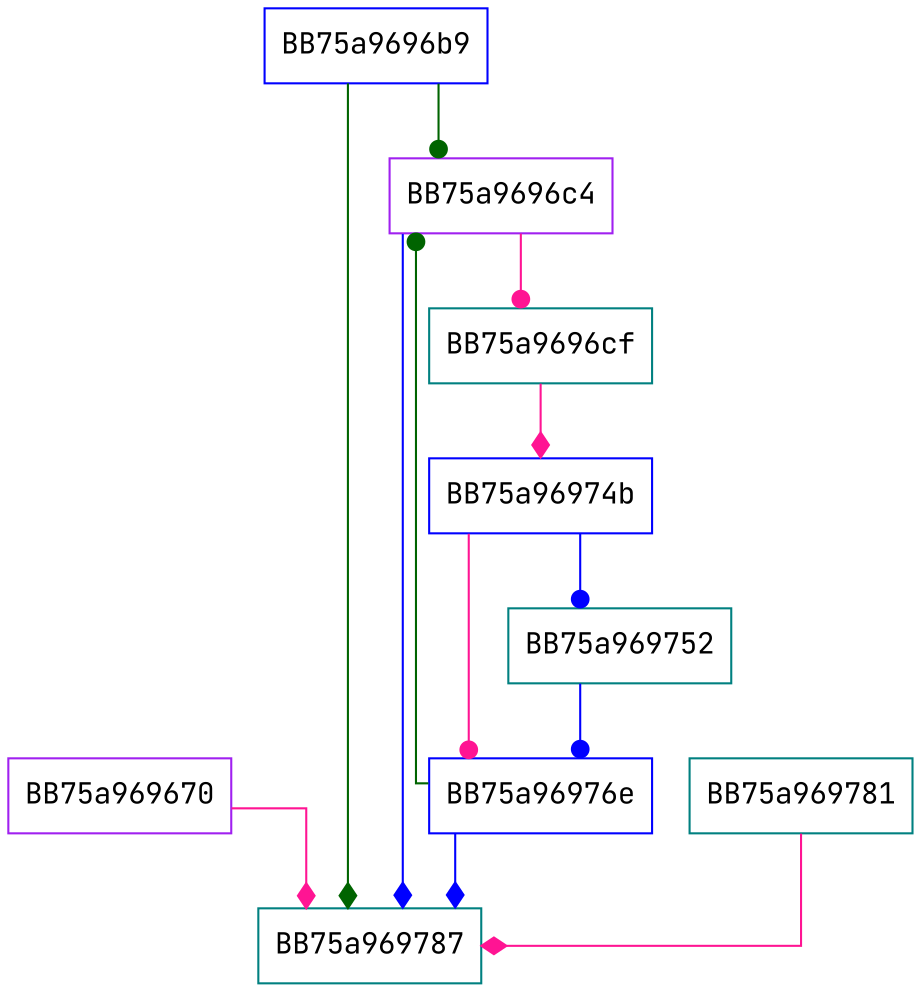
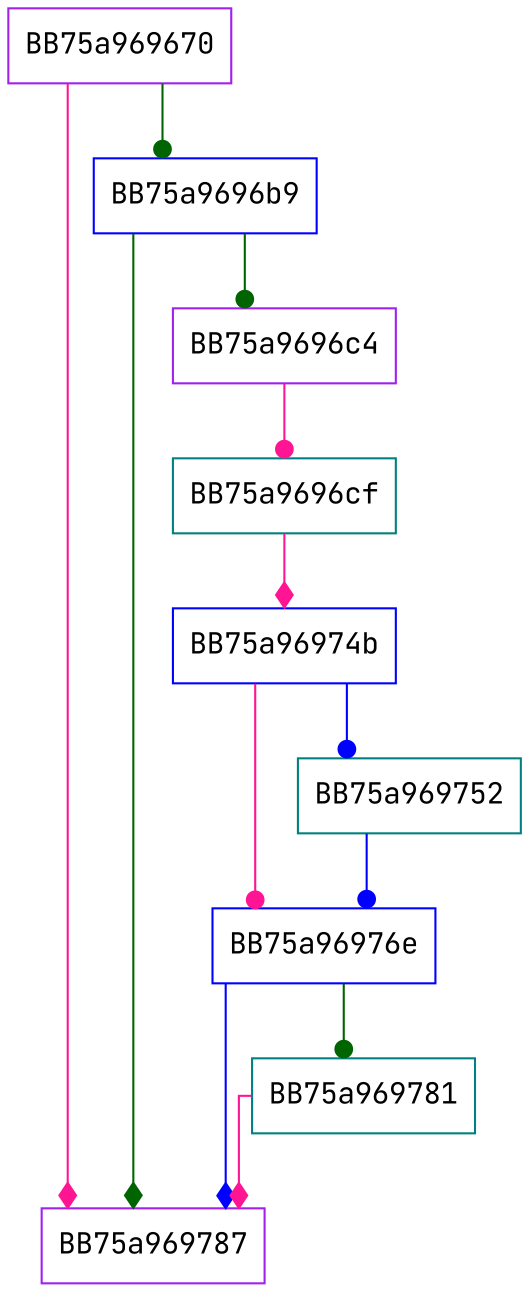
edge "BB75a969670" -> "BB75a9696b9": added
edge "BB75a96976e" -> "BB75a9696c4": now "BB75a96976e" -> "BB75a969781"
edge "BB75a9696c4" -> "BB75a969787": removed
node "BB75a969787": color teal -> purple
